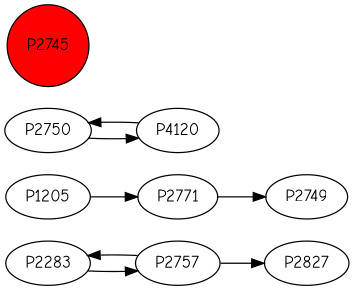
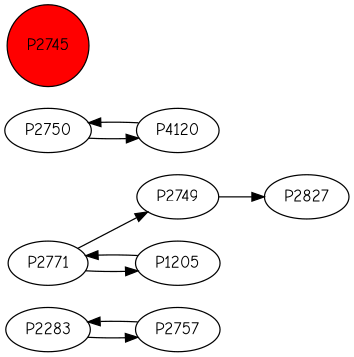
edge "P2757" -> "P2827": now "P2749" -> "P2827"
edge "P2771" -> "P1205": added
